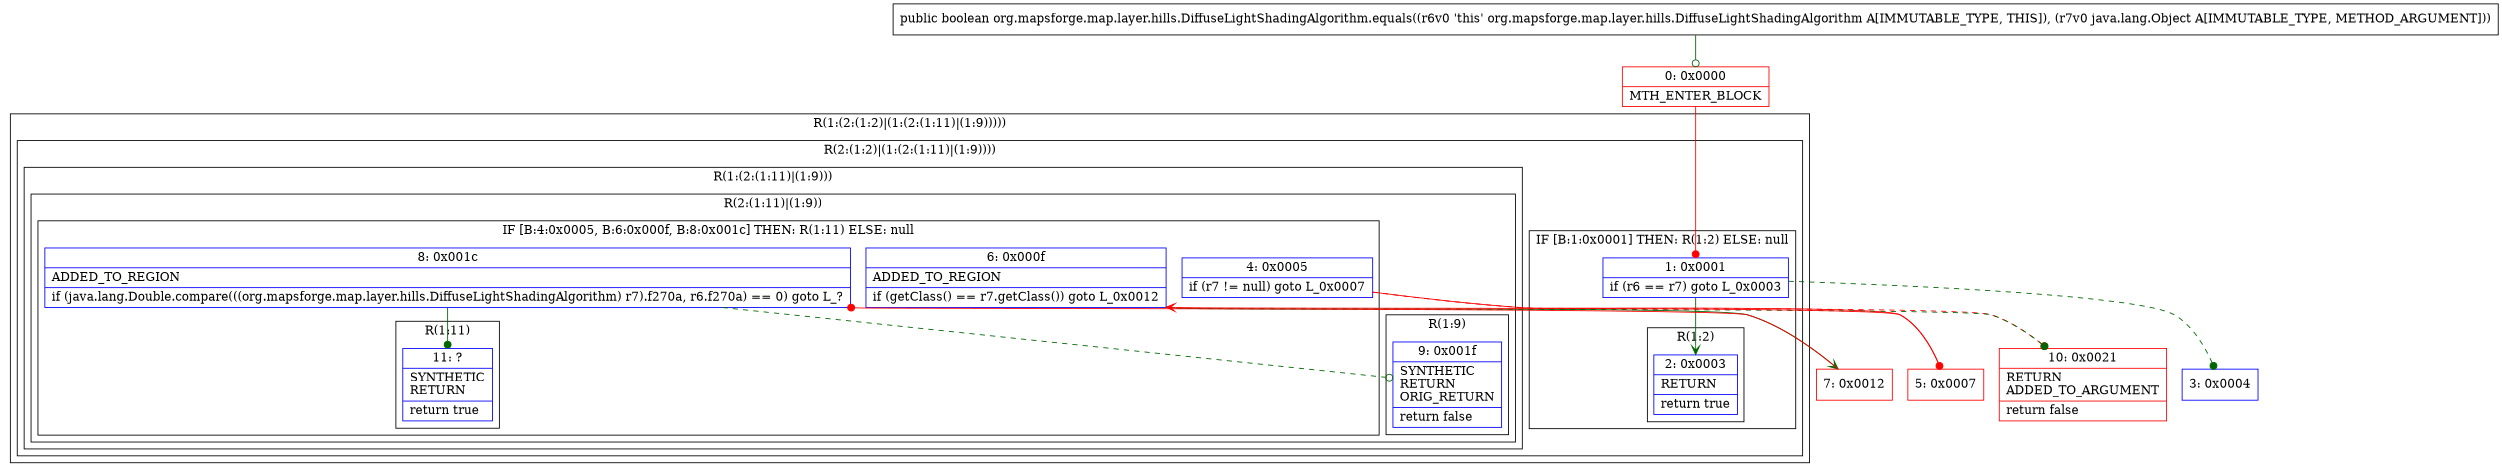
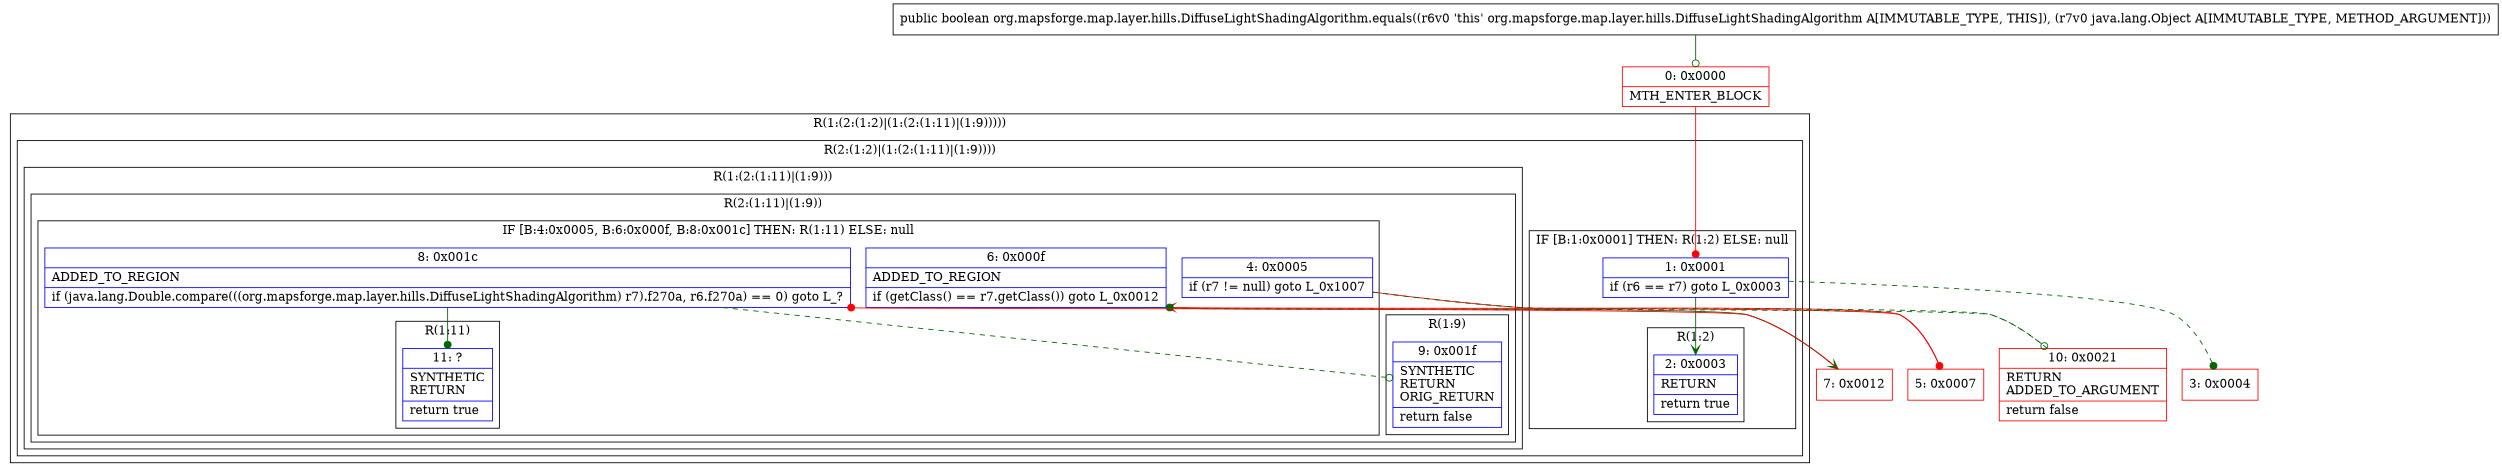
node "4: 0x0005": text "if (r7 != null) goto L_0x0007" -> "if (r7 != null) goto L_0x1007"
edge "4: 0x0005" -> "10: 0x0021": color red -> darkgreen
edge "6: 0x000f" -> "10: 0x0021": reversed
node "3: 0x0004": color blue -> red
